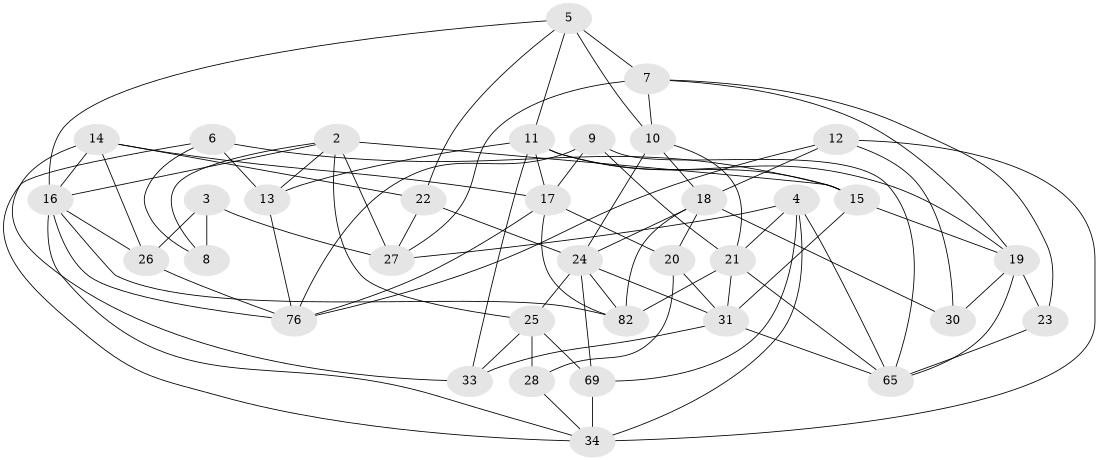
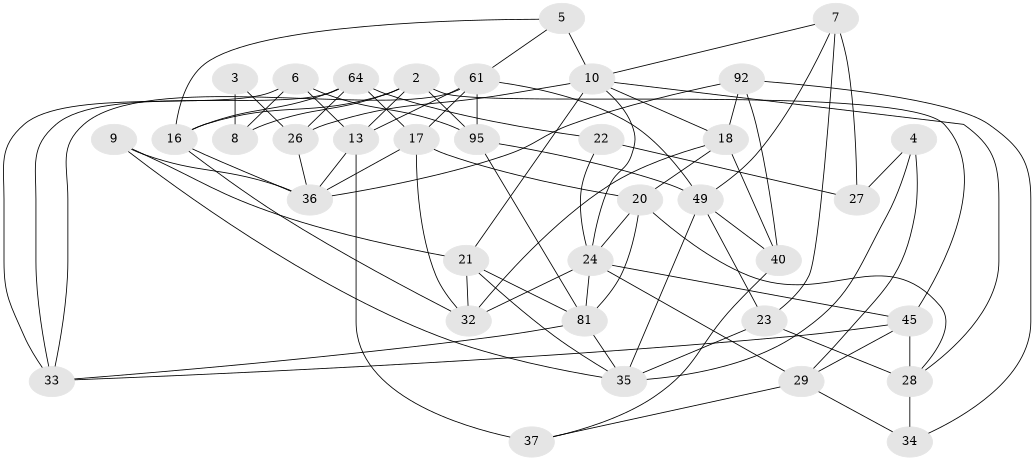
edge "5" -- "7": removed
edge "5" -- "22": removed
edge "10" -- "28": added
node "14": label "14" -> "64"
node "11": label "11" -> "61"
node "12": label "12" -> "92"
edge "9" -- "17": removed
edge "2" -- "27": removed
node "15": label "15" -> "95"
edge "16" -- "26": now "10" -- "26"
edge "4" -- "21": removed
edge "3" -- "27": removed
edge "18" -- "24": now "20" -- "24"
node "19": label "19" -> "49"
node "76": label "76" -> "36"
node "25": label "25" -> "45"
node "82": label "82" -> "32"
node "31": label "31" -> "81"
node "30": label "30" -> "40"
edge "23" -- "28": added
edge "4" -- "34": removed
edge "16" -- "34": removed
edge "6" -- "34": now "6" -- "33"
node "69": label "69" -> "29"
node "65": label "65" -> "35"
node "37": added
